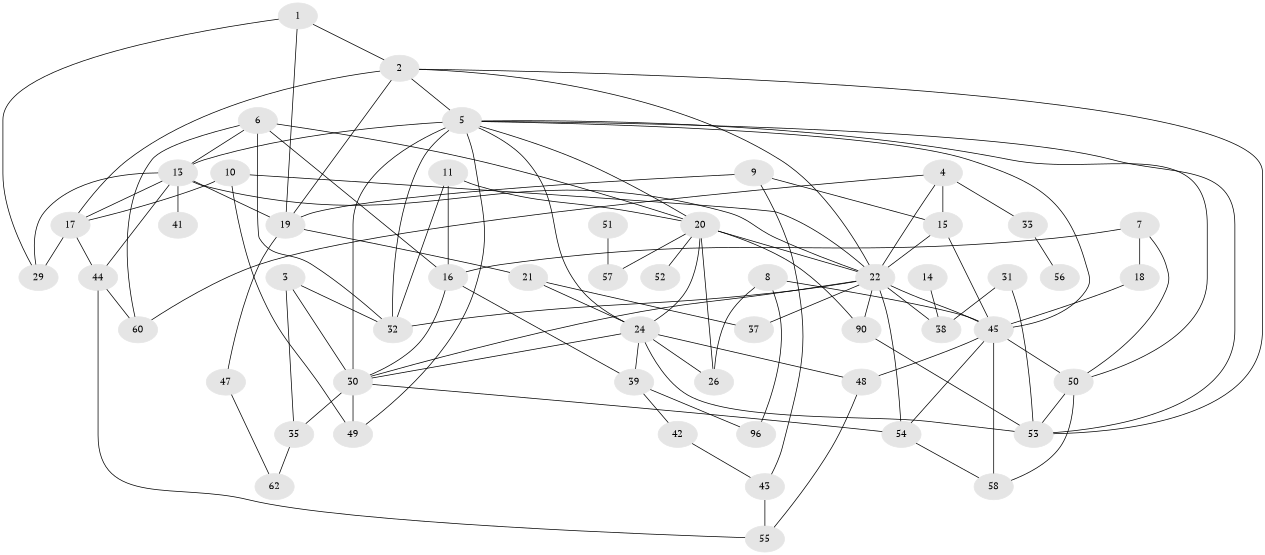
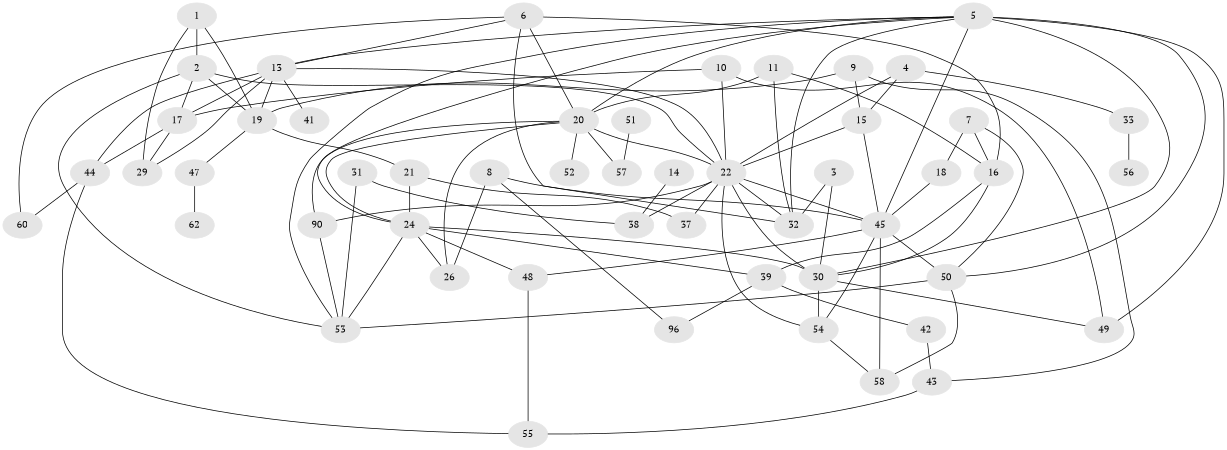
edge "2" -- "5": removed
edge "4" -- "60": removed
node "35": removed
